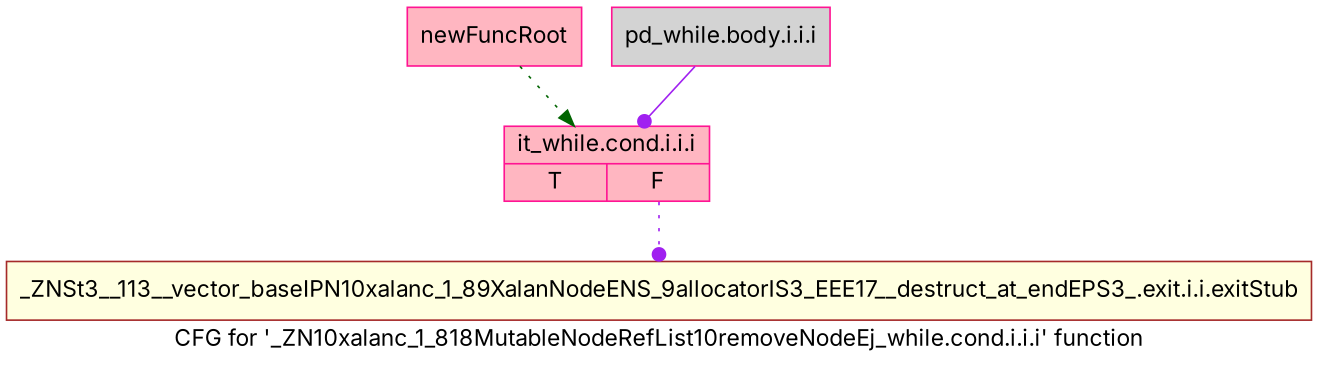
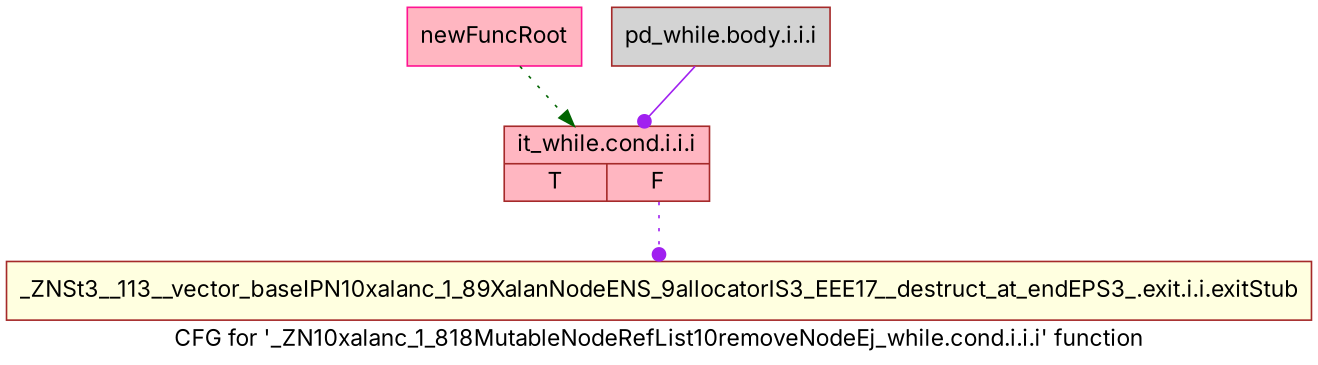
node "pd_while.body.i.i.i": color deeppink -> brown
node "it_while.cond.i.i.i": color deeppink -> brown
